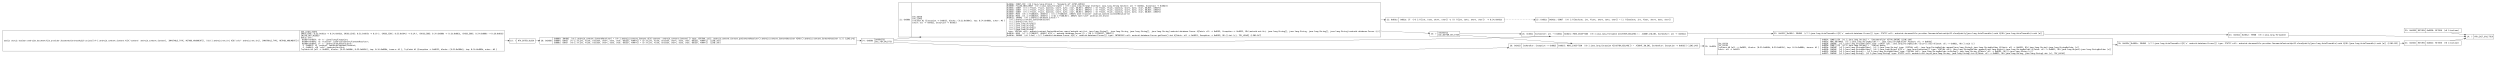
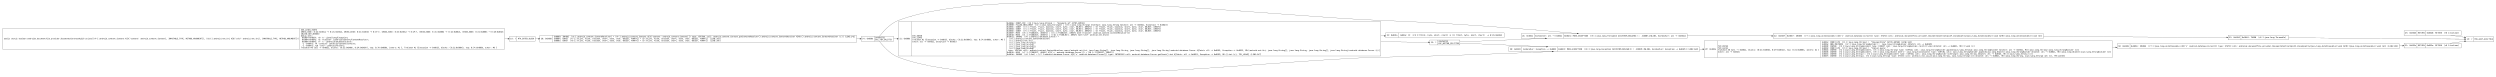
node "23: 0x001c": removed
